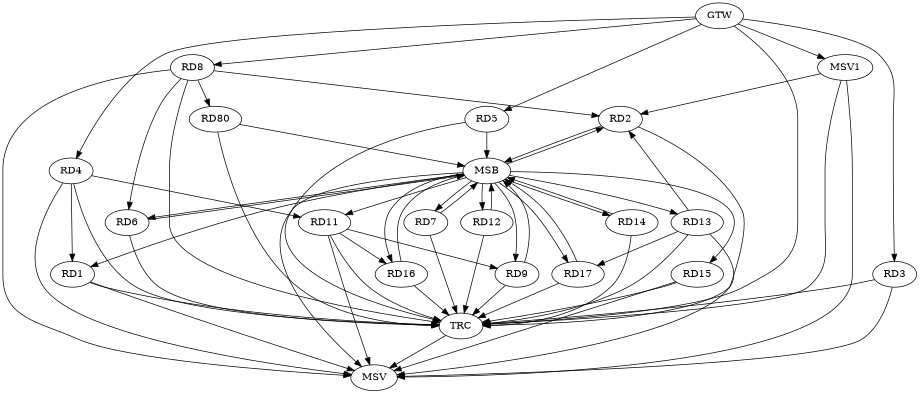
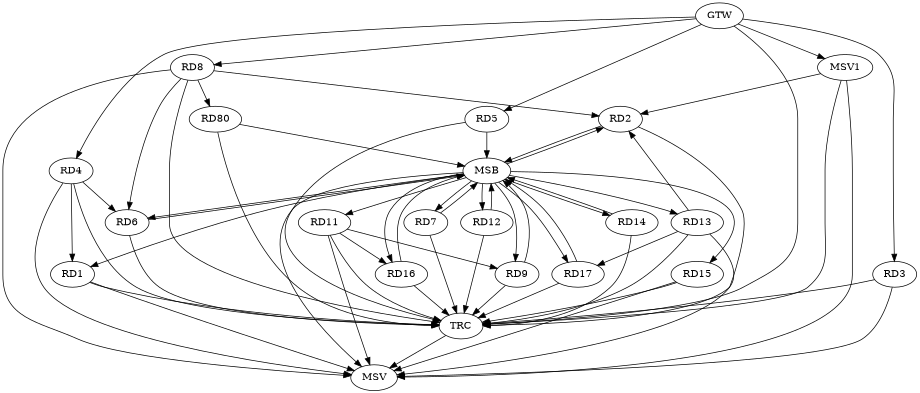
edge "RD4" -> "RD11": now "RD4" -> "RD6"
